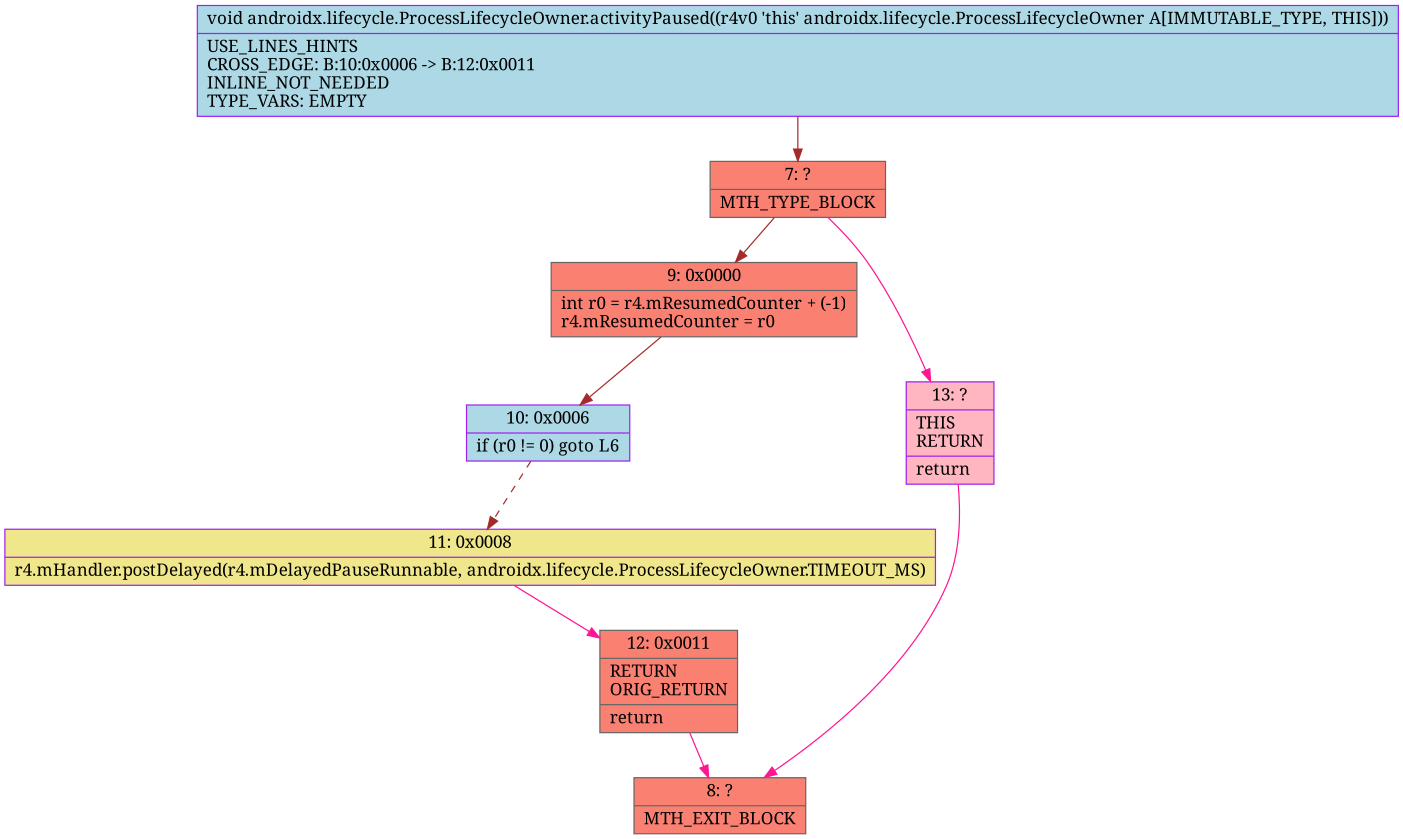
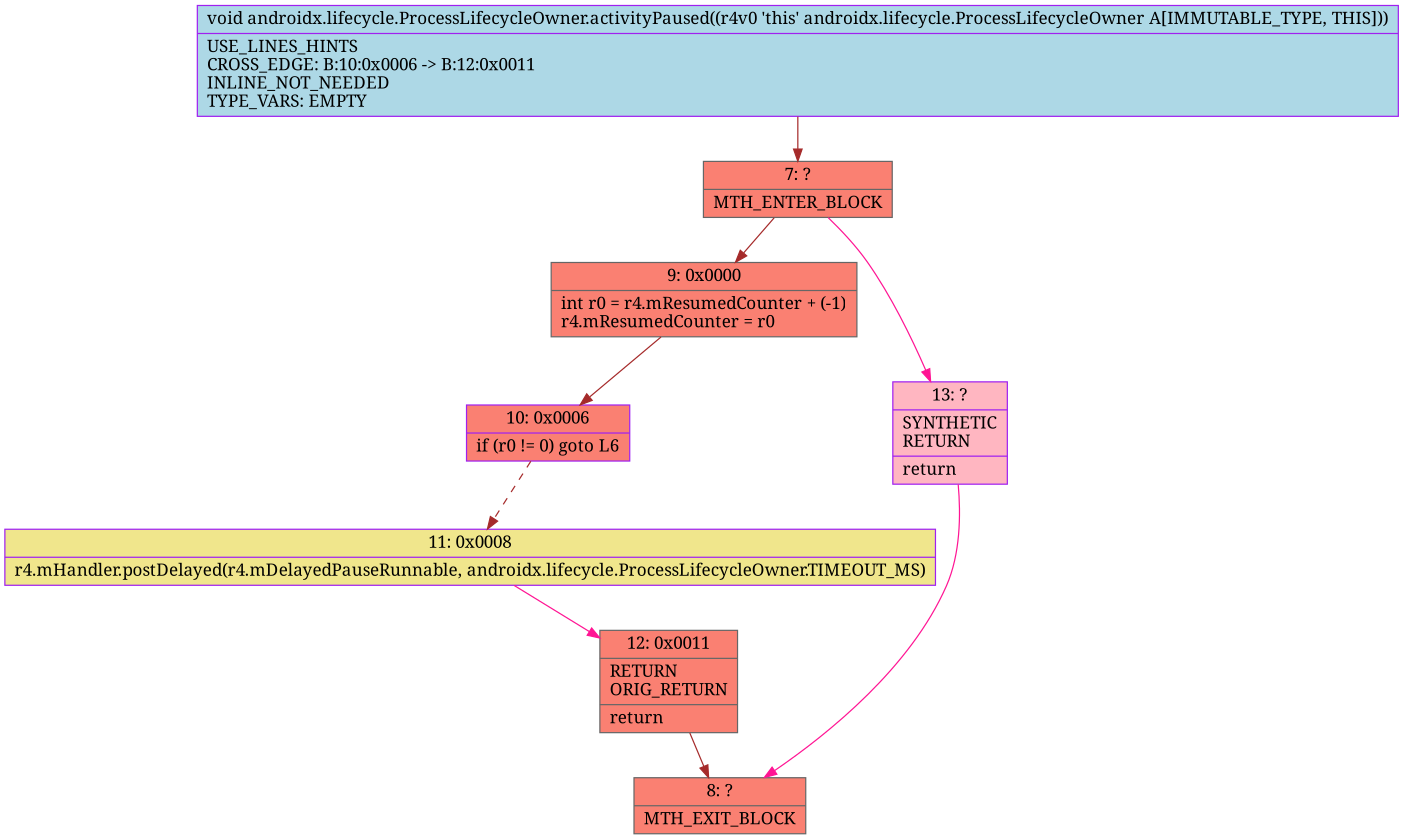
node "7: ?": text "MTH_TYPE_BLOCK" -> "MTH_ENTER_BLOCK"
node "13: ?": text "THIS" -> "SYNTHETIC"
node "10: 0x0006": fillcolor lightblue -> salmon
edge "12: 0x0011" -> "8: ?": color deeppink -> brown
